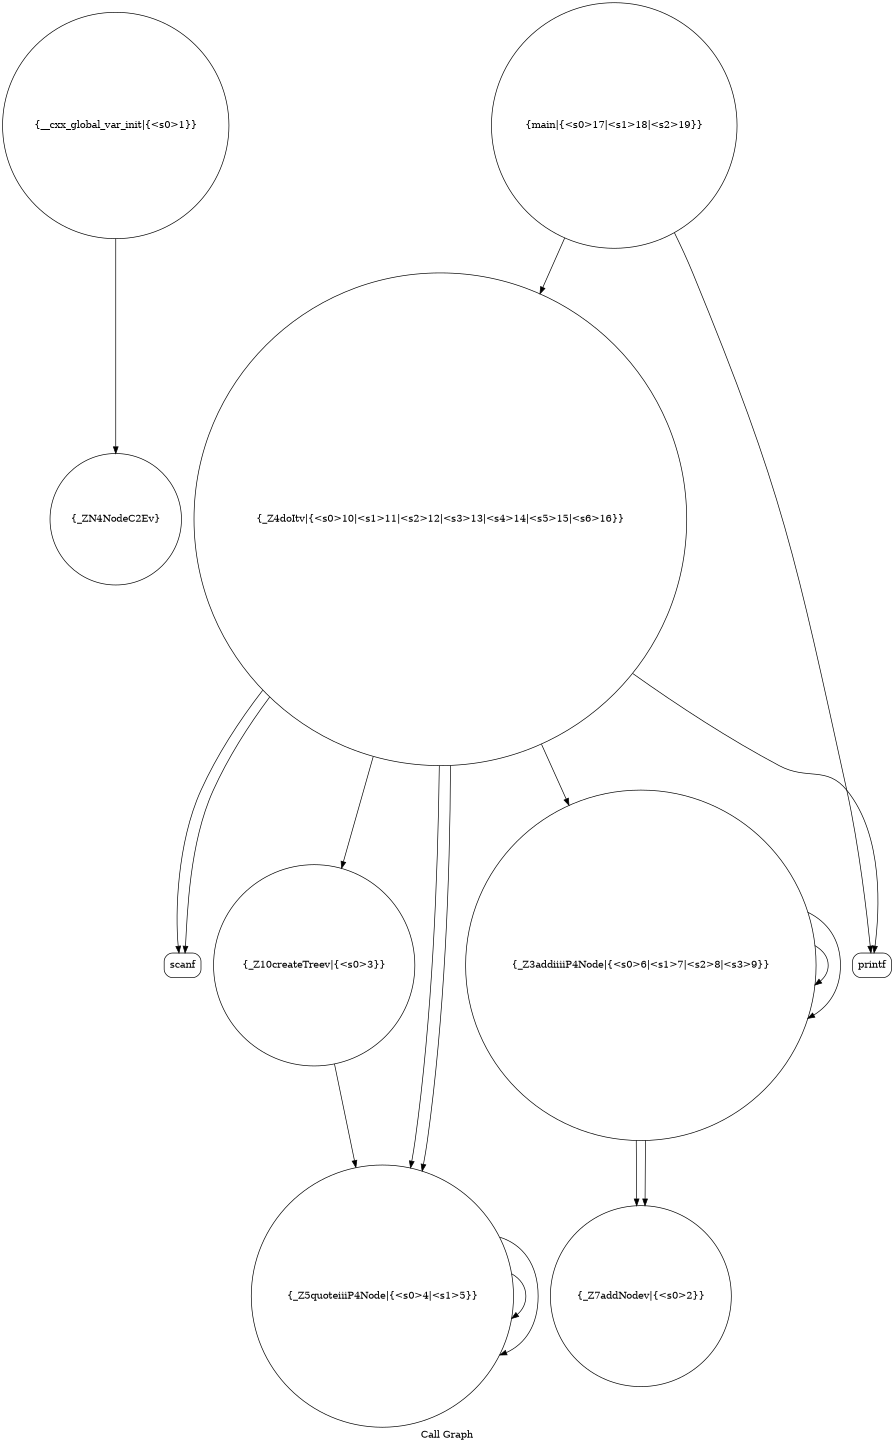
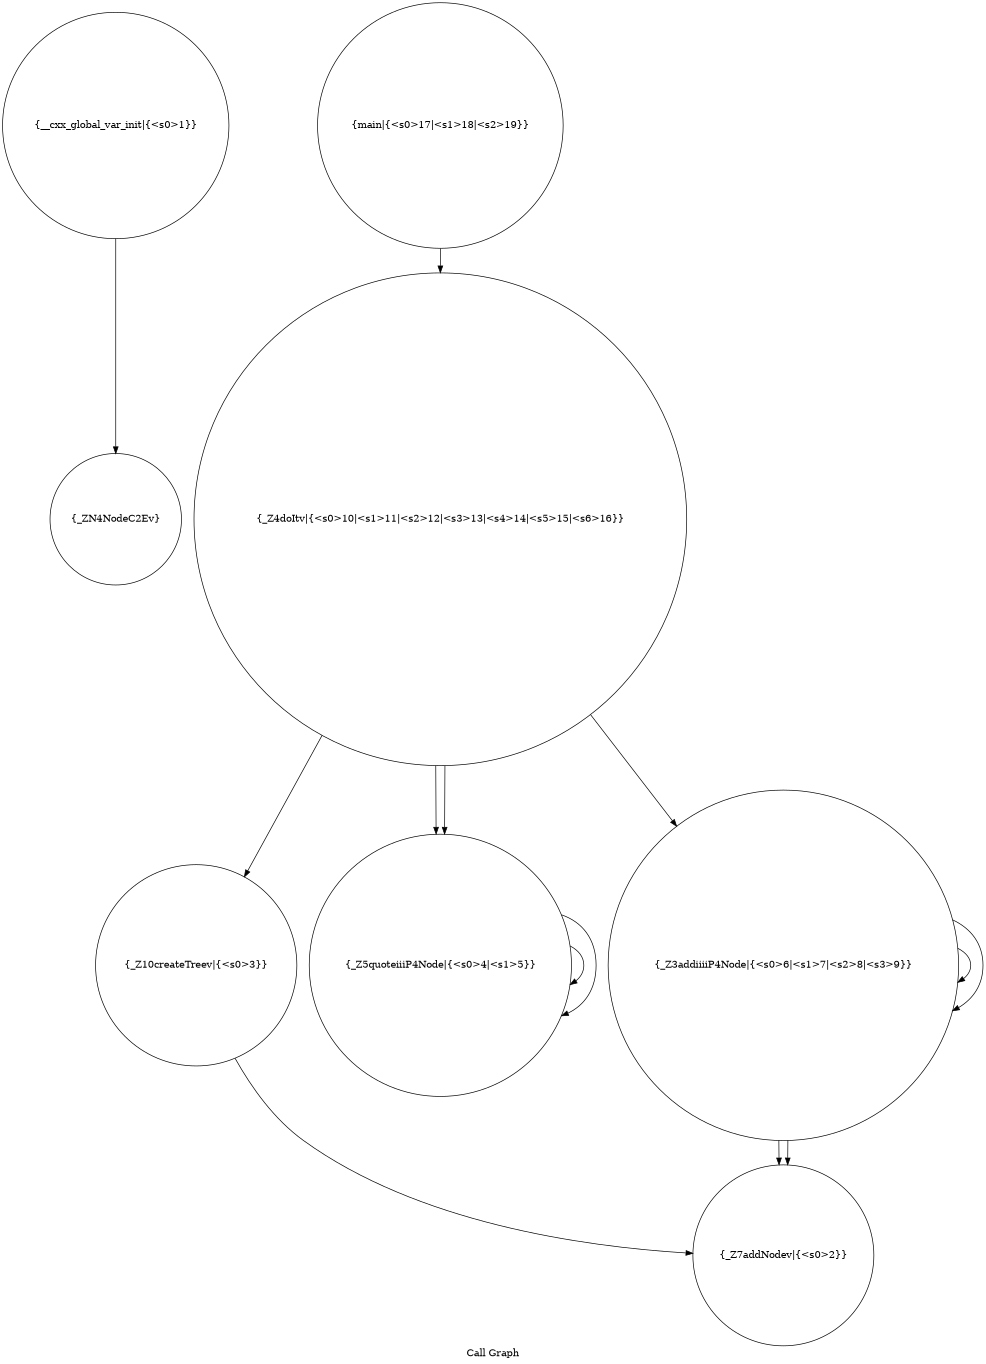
node "scanf": removed
node "printf": removed
edge "{_Z10createTreev|{<s0>3}}" -> "{_Z5quoteiiiP4Node|{<s0>4|<s1>5}}": now "{_Z10createTreev|{<s0>3}}" -> "{_Z7addNodev|{<s0>2}}"
